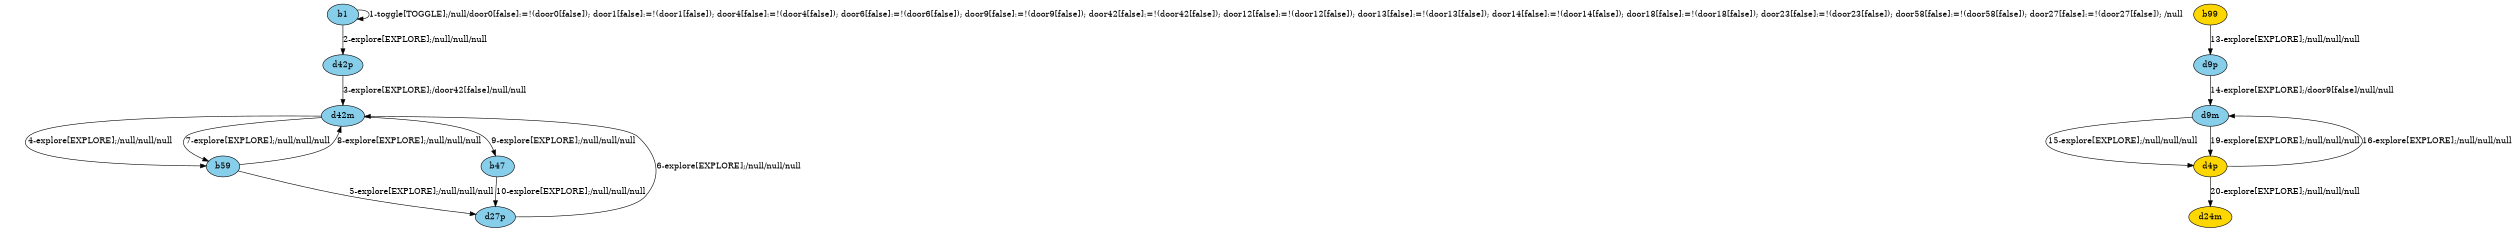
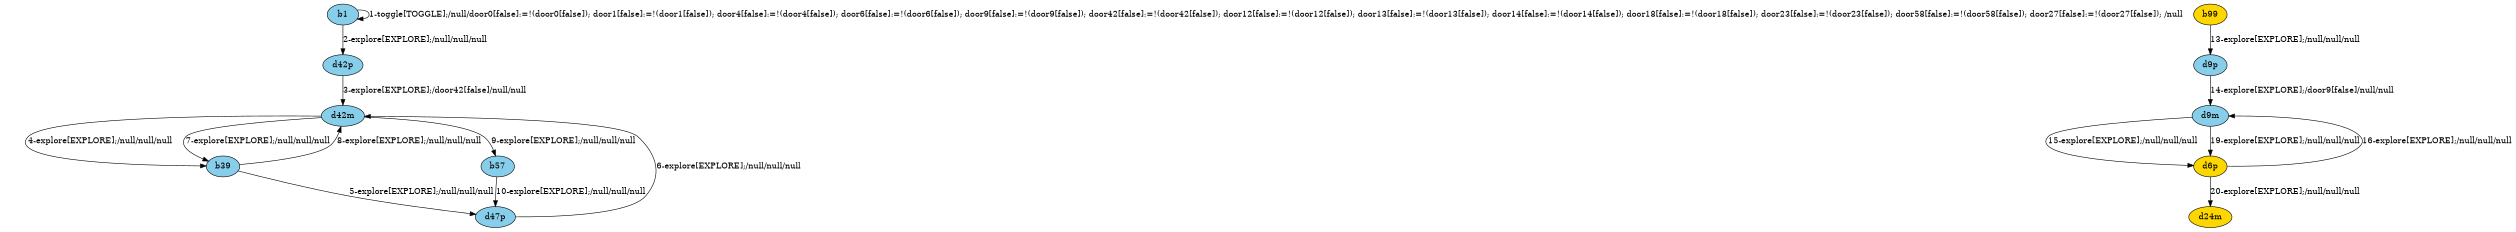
node "b59": label "b59" -> "b39"
node "b47": label "b47" -> "b57"
node "d4p": label "d4p" -> "d6p"
node "d27p": label "d27p" -> "d47p"
